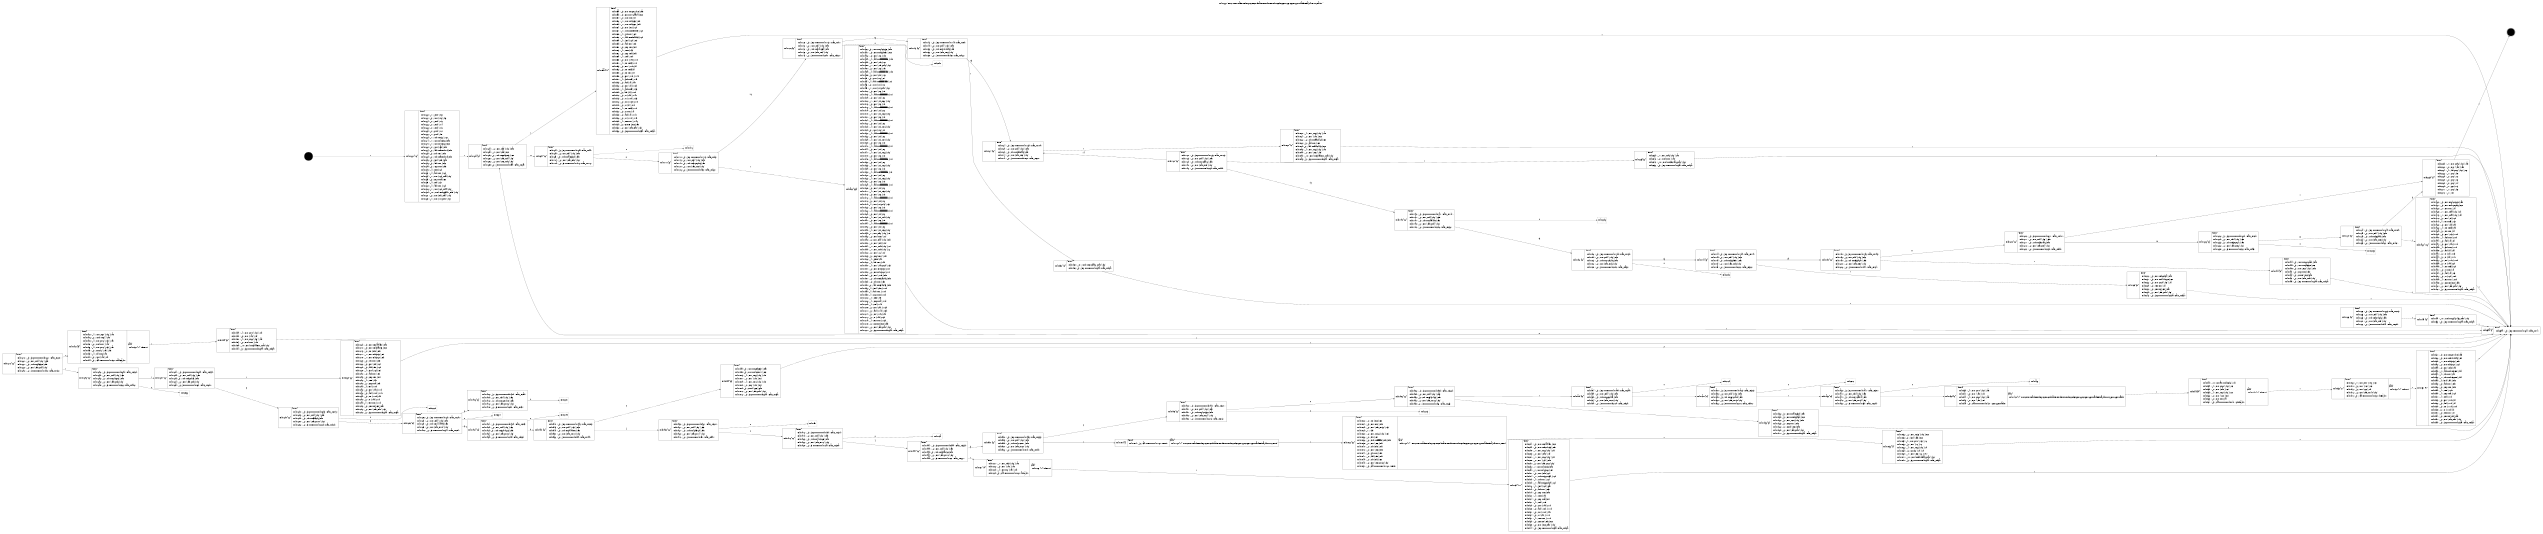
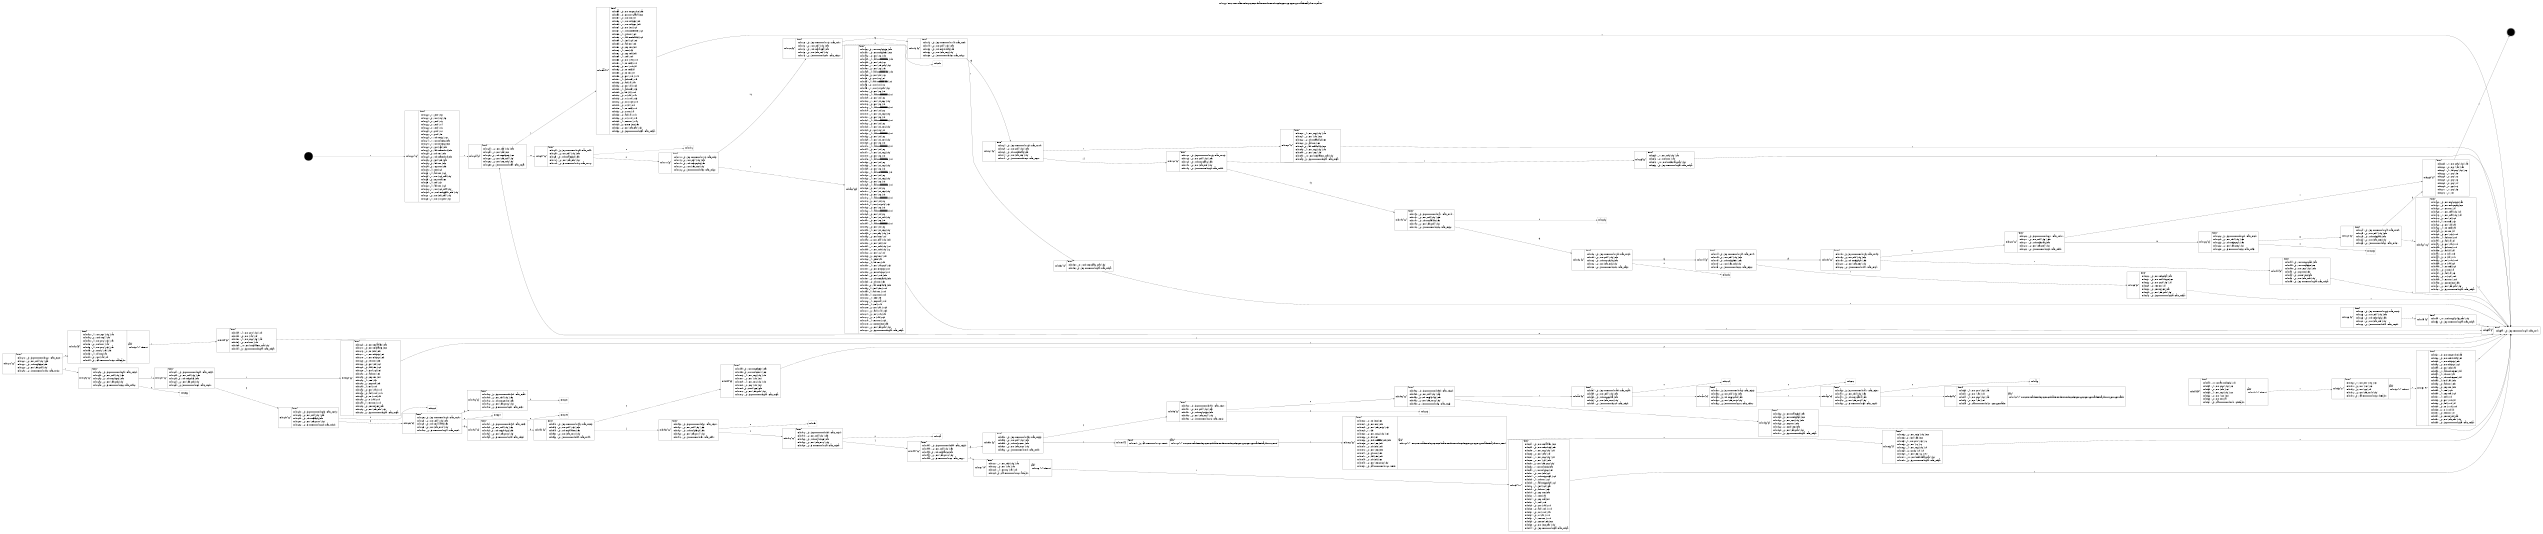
edge "0x401780 [28]" -> "0x401764 [28]": reversed
edge "0x401f3d [18]" -> "0x401f4f [29]": removed, label "1"
